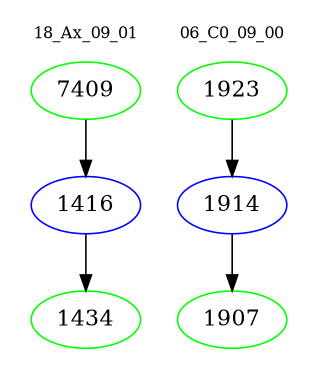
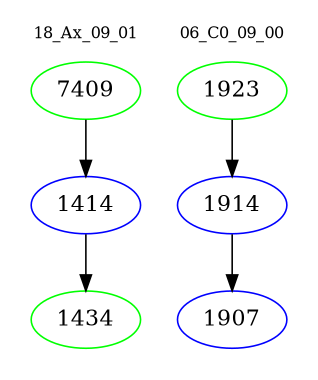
node "1416": label "1416" -> "1414"
node "1907": color green -> blue
